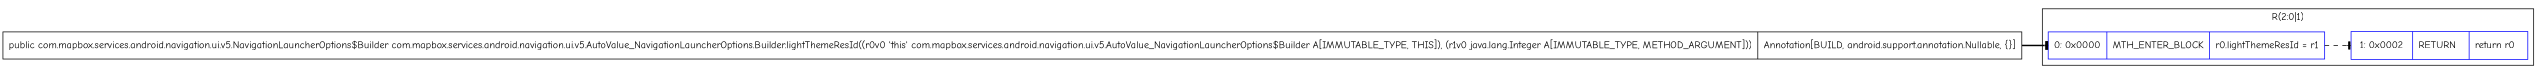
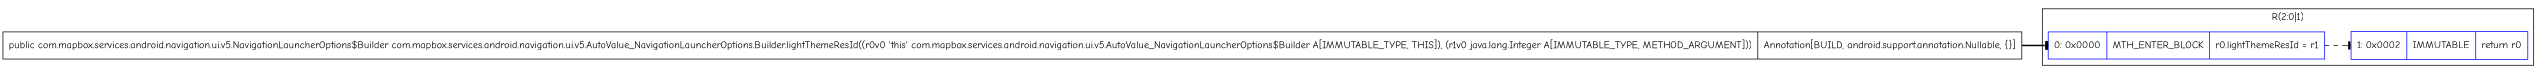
node "1: 0x0002": text "RETURN" -> "IMMUTABLE"
